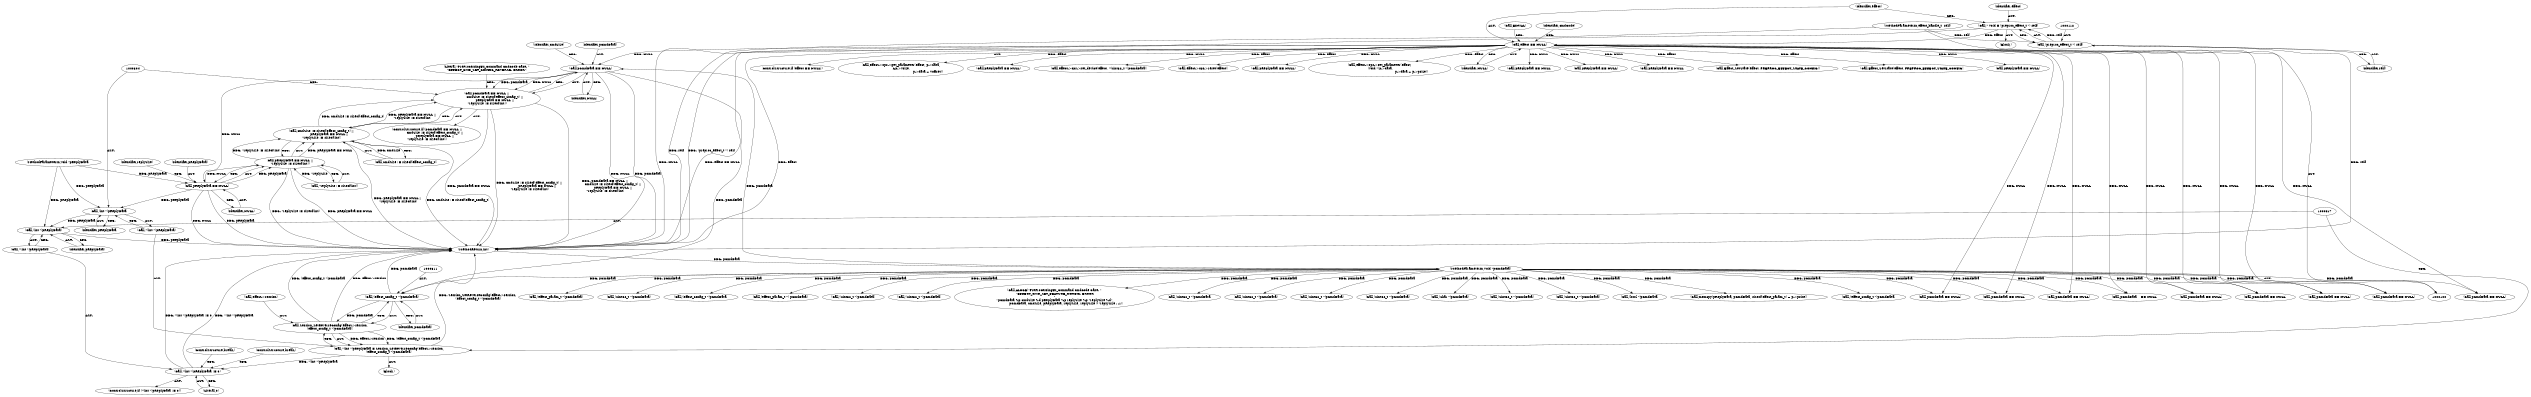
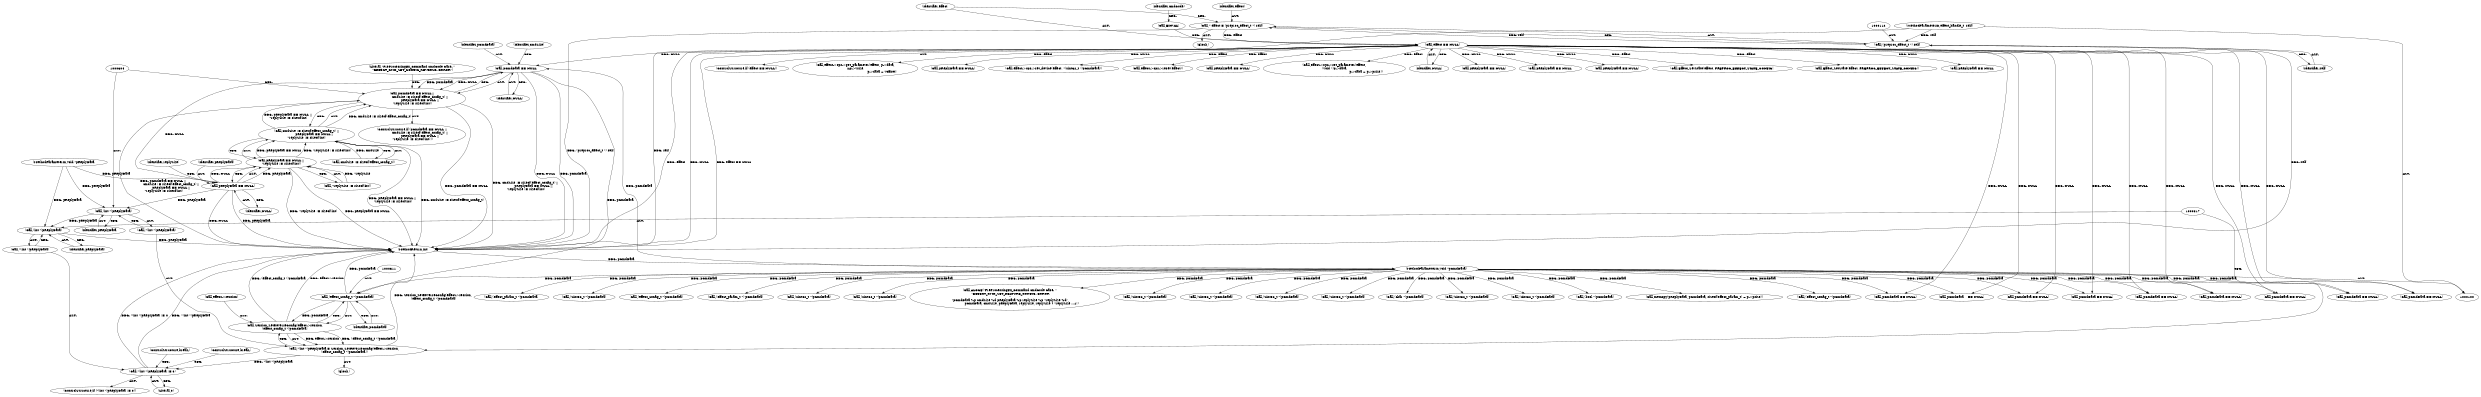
node "(Call,* void = (preproc_effect_t *) self)": label "(Call,* void = (preproc_effect_t *) self)" -> "(Call,* effect = (preproc_effect_t *) self)"
edge "(Identifier,cmdCode)" -> "(Call,effect == NULL)": now "(Identifier,cmdCode)" -> "(Call,EINVAL)"
